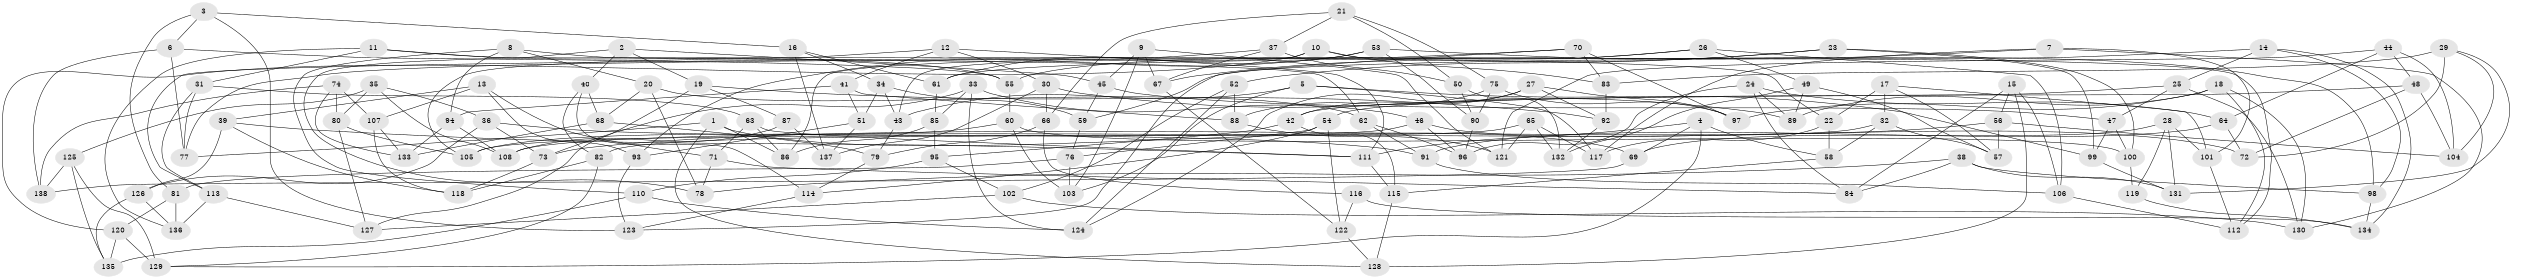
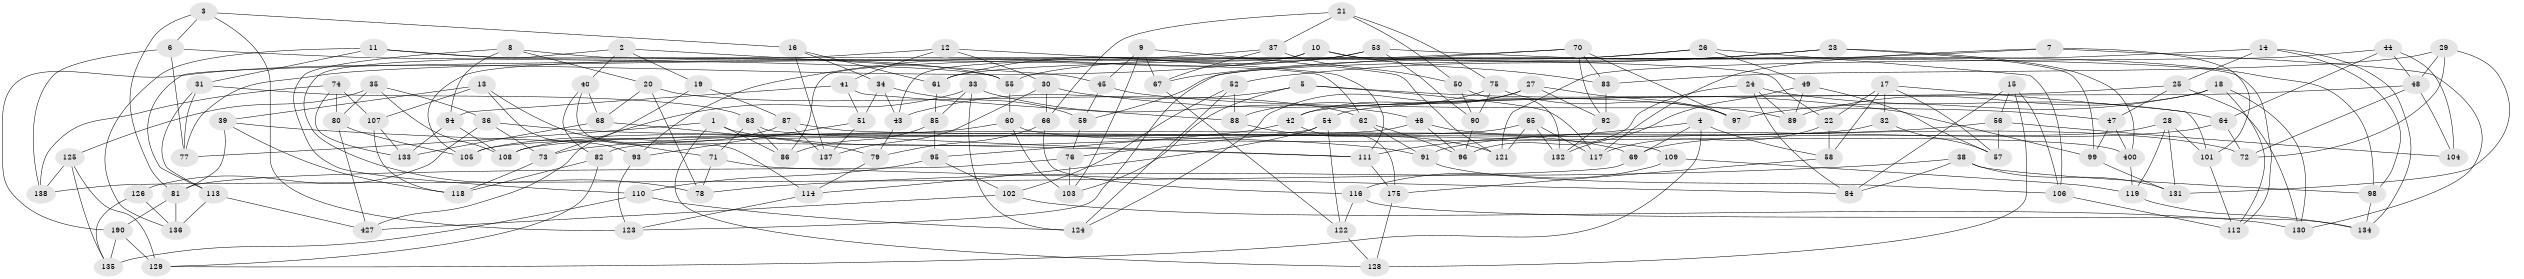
edge "29" -- "104": now "29" -- "48"
edge "19" -- "92": now "70" -- "92"
edge "32" -- "58": now "17" -- "58"
node "109": added
node "100": label "100" -> "400"
edge "39" -- "126": now "39" -- "81"
node "115": label "115" -> "175"
node "120": label "120" -> "190"
node "127": label "127" -> "427"
